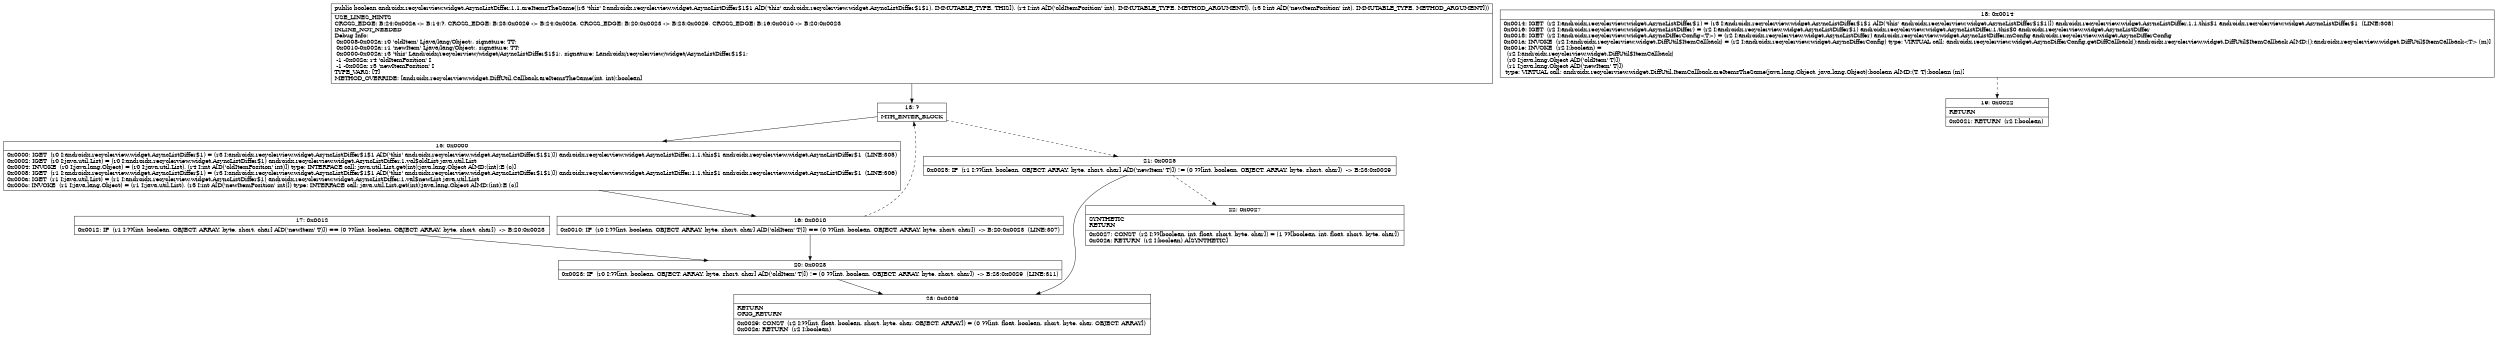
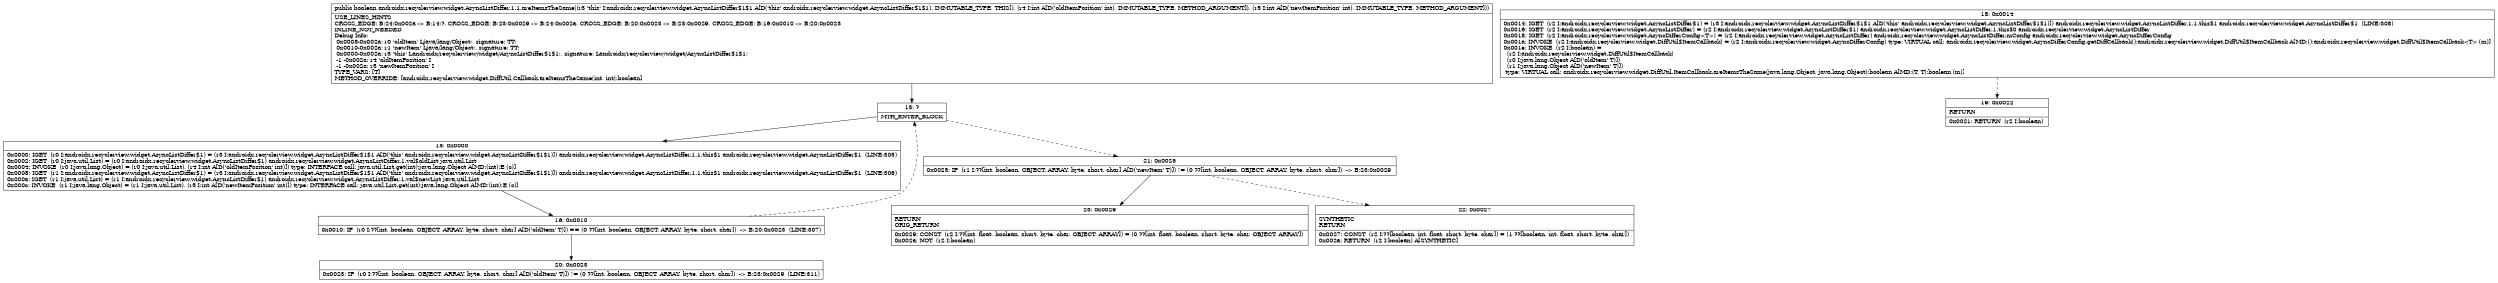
node "17: 0x0012": removed
edge "20: 0x0023" -> "23: 0x0029": removed
node "23: 0x0029": text "0x002a: RETURN  (r2 I:boolean)" -> "0x002a: NOT  (r2 I:boolean)"
